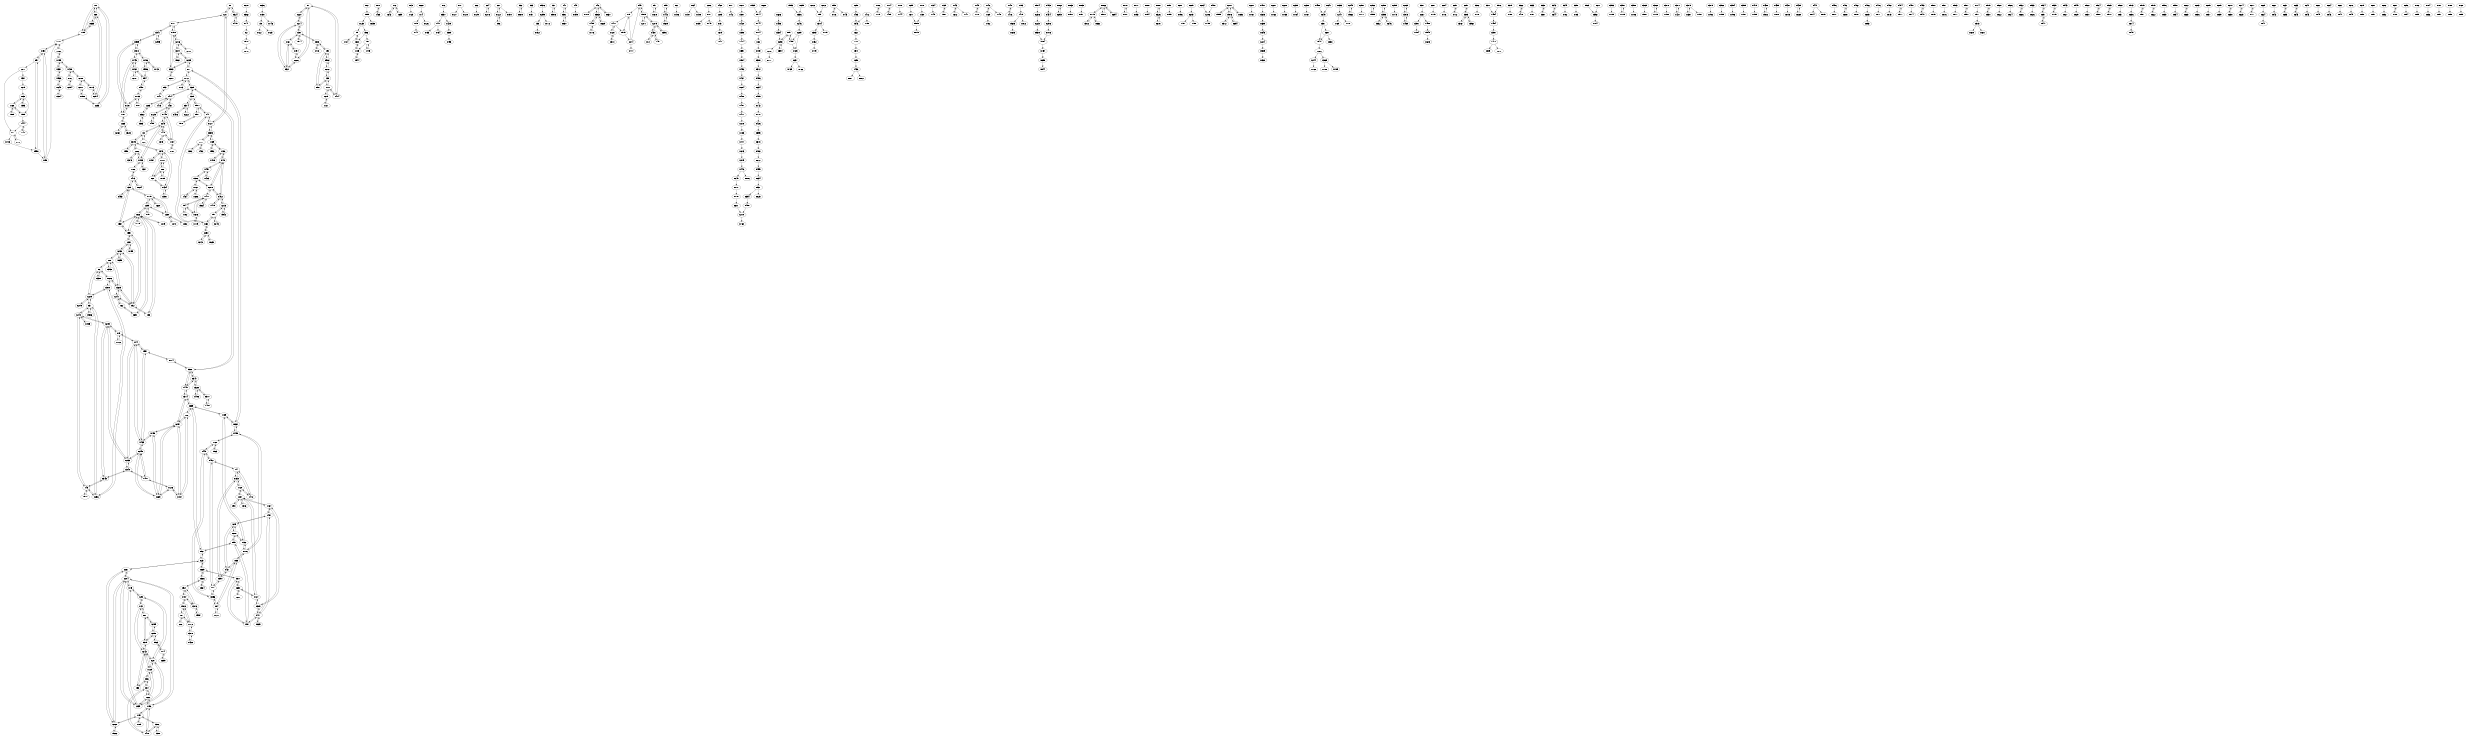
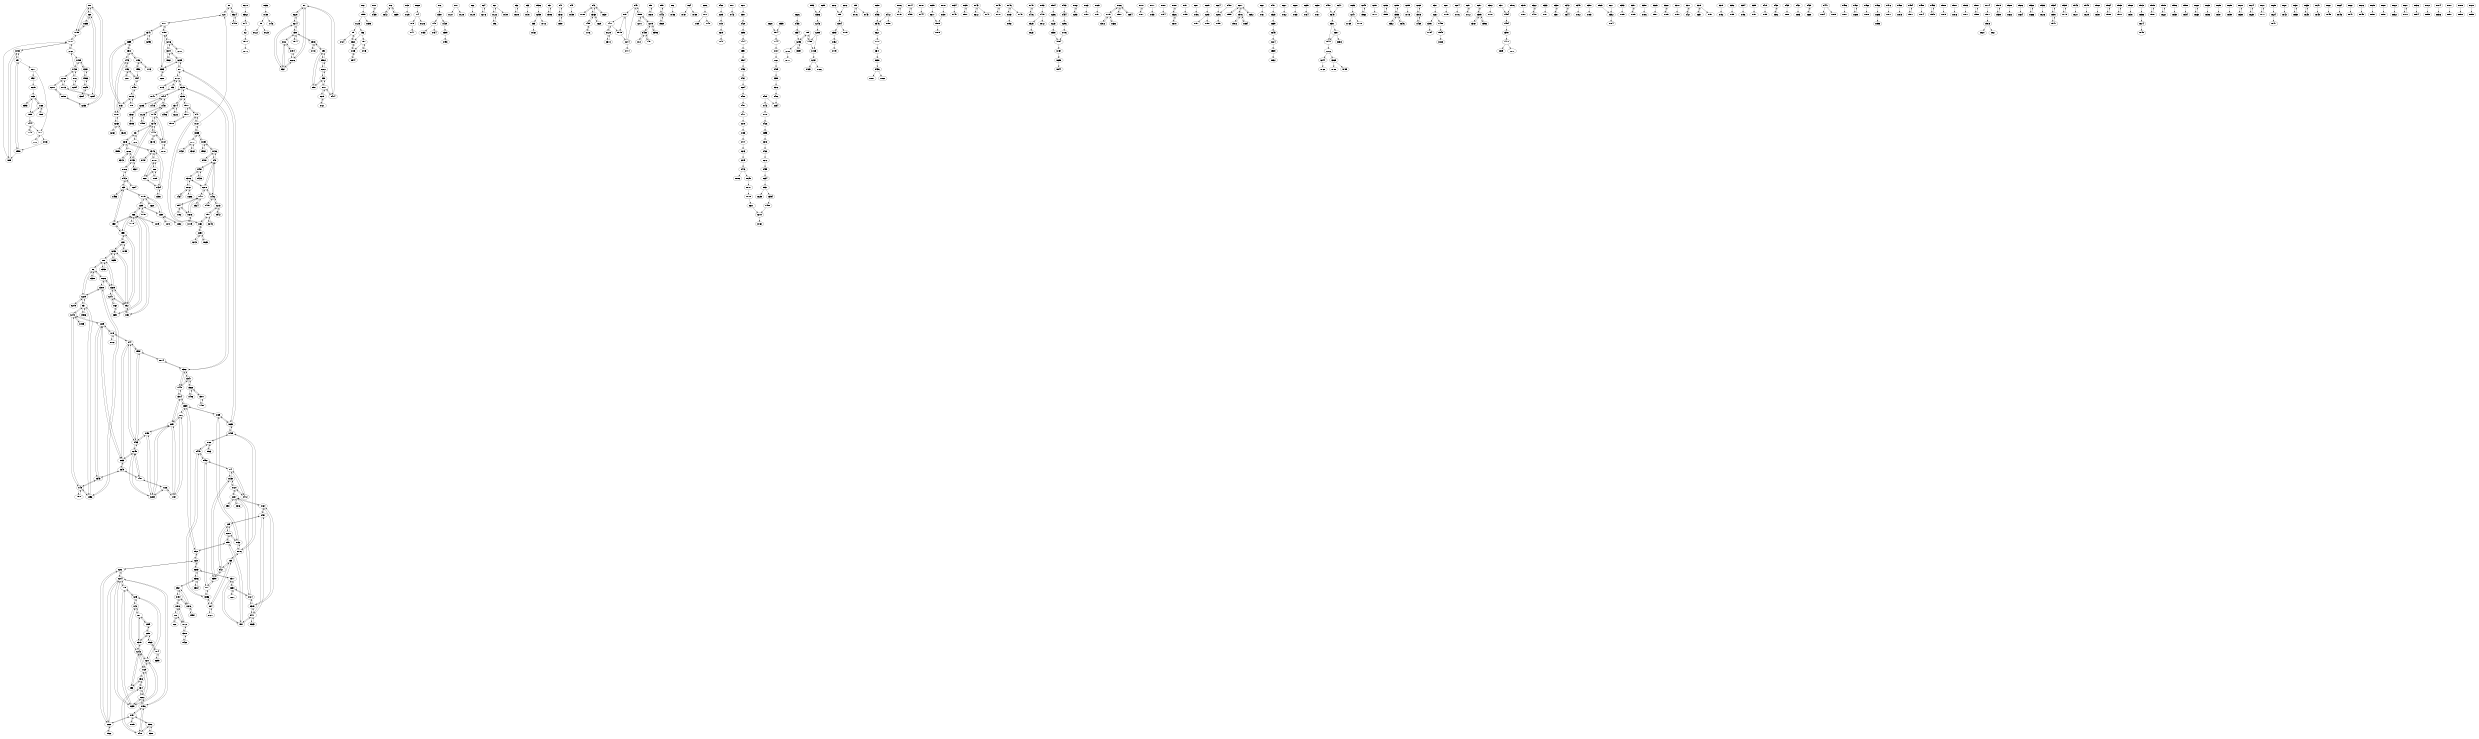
edge "n159" -> "n262": now "n428" -> "n262"
edge "n21" -> "n127": removed
edge "n234" -> "n485": reversed
